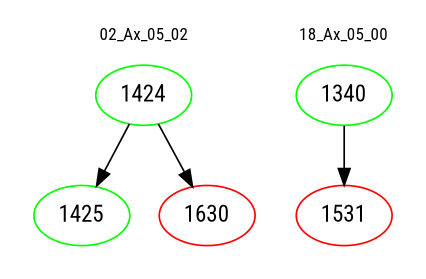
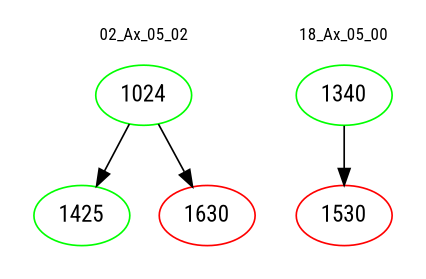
node "1424": label "1424" -> "1024"
node "1531": label "1531" -> "1530"
